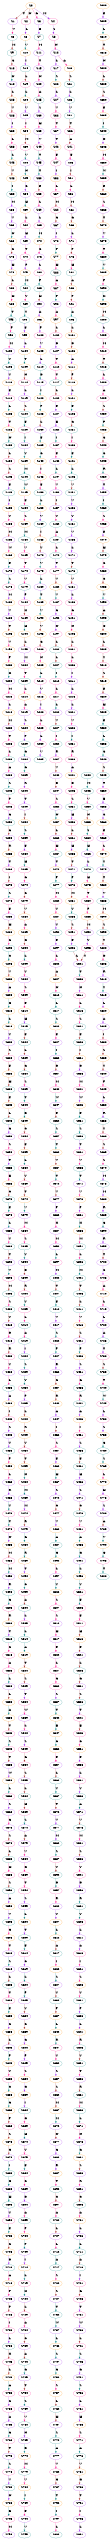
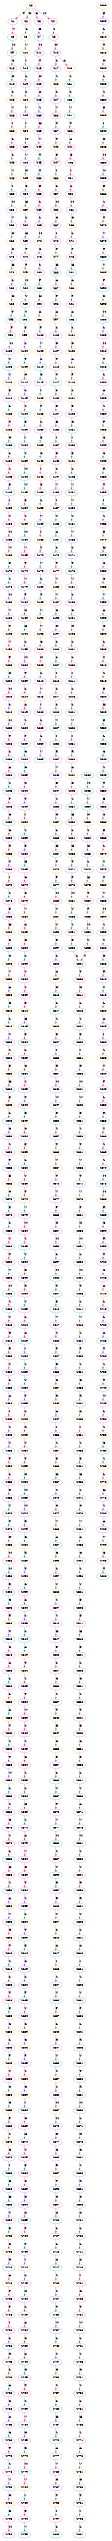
edge "S676" -> "S681": color teal -> purple
